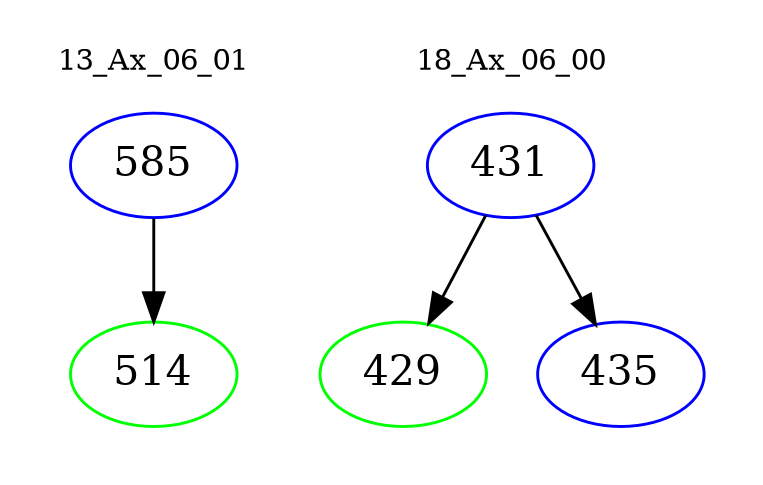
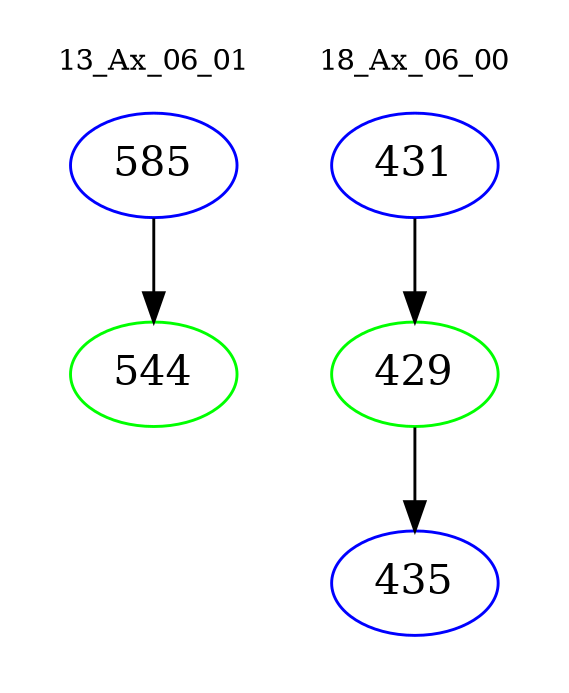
edge "431" -> "435": now "429" -> "435"
node "514": label "514" -> "544"
